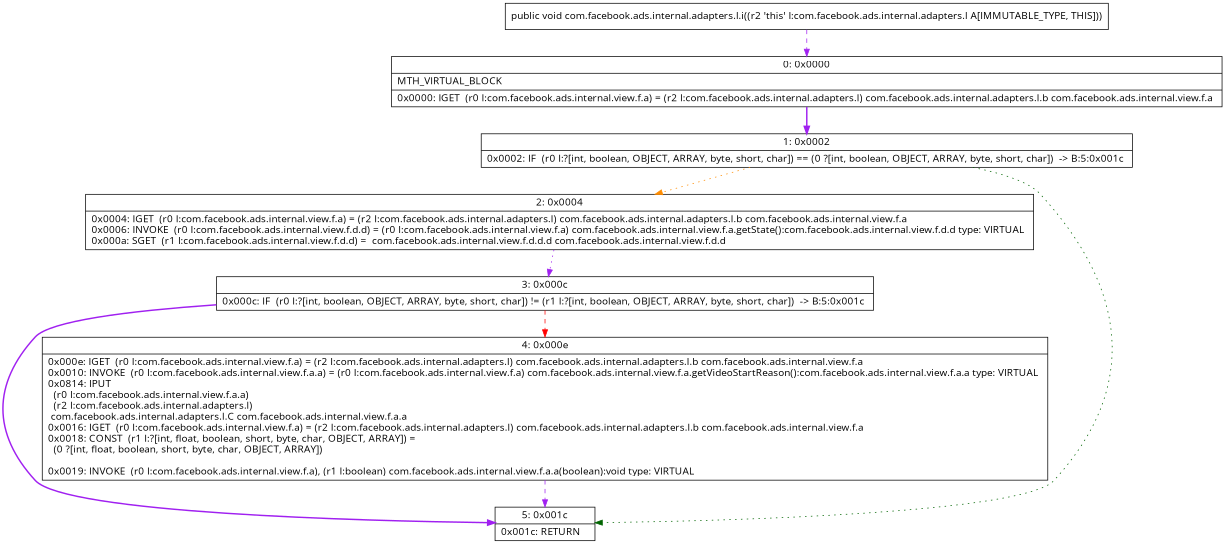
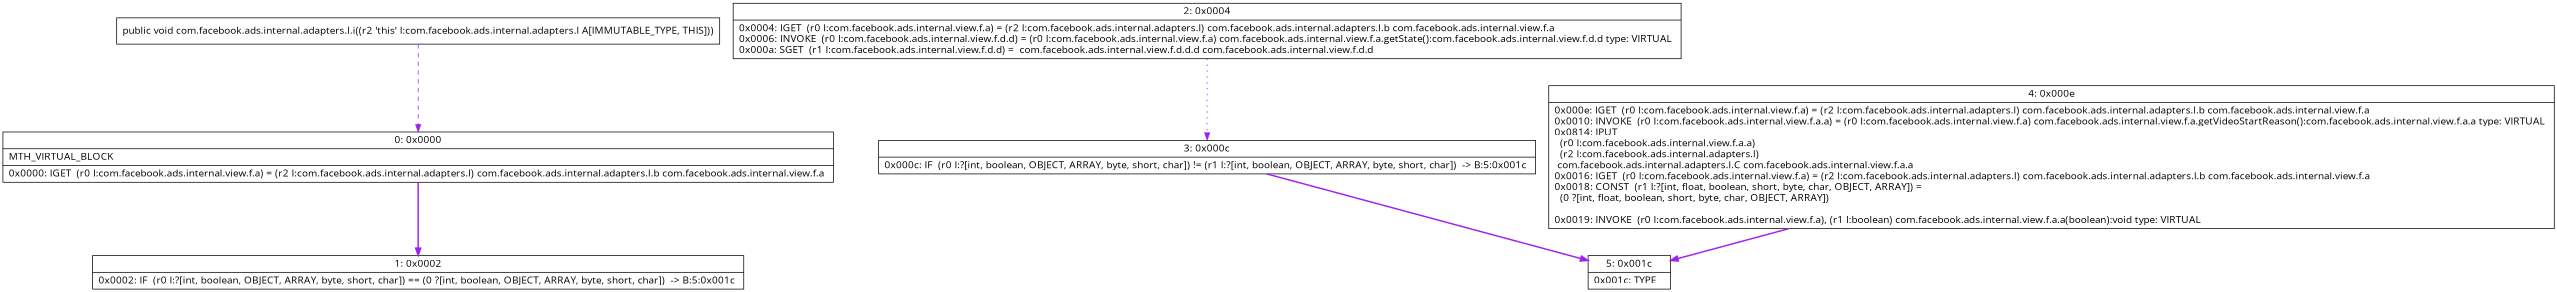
edge "1: 0x0002" -> "2: 0x0004": removed
edge "3: 0x000c" -> "4: 0x000e": removed
edge "4: 0x000e" -> "5: 0x001c": style dashed -> bold
edge "1: 0x0002" -> "5: 0x001c": removed
node "5: 0x001c": text "0x001c: RETURN" -> "0x001c: TYPE"
